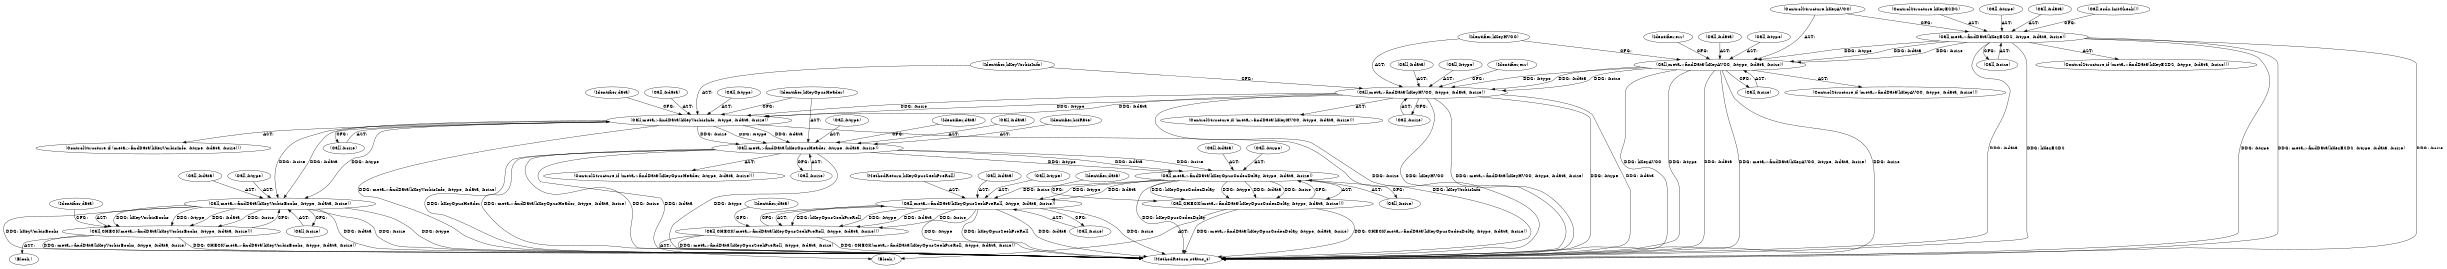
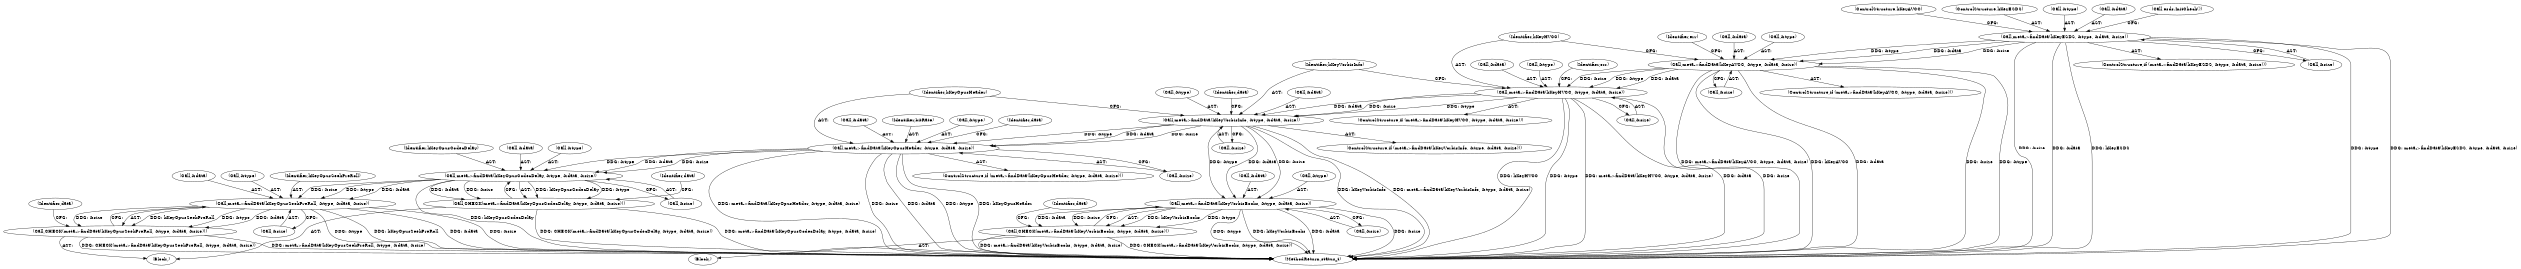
edge "(ControlStructure,kKeyAVCC)" -> "(Call,meta->findData(kKeyAVCC, &type, &data, &size))": removed, label "AST:"
node "(Identifier,kKeyOpusCodecDelay)": added
node "(MethodReturn,kKeyOpusSeekPreRoll)": label "(MethodReturn,kKeyOpusSeekPreRoll)" -> "(Identifier,kKeyOpusSeekPreRoll)"
